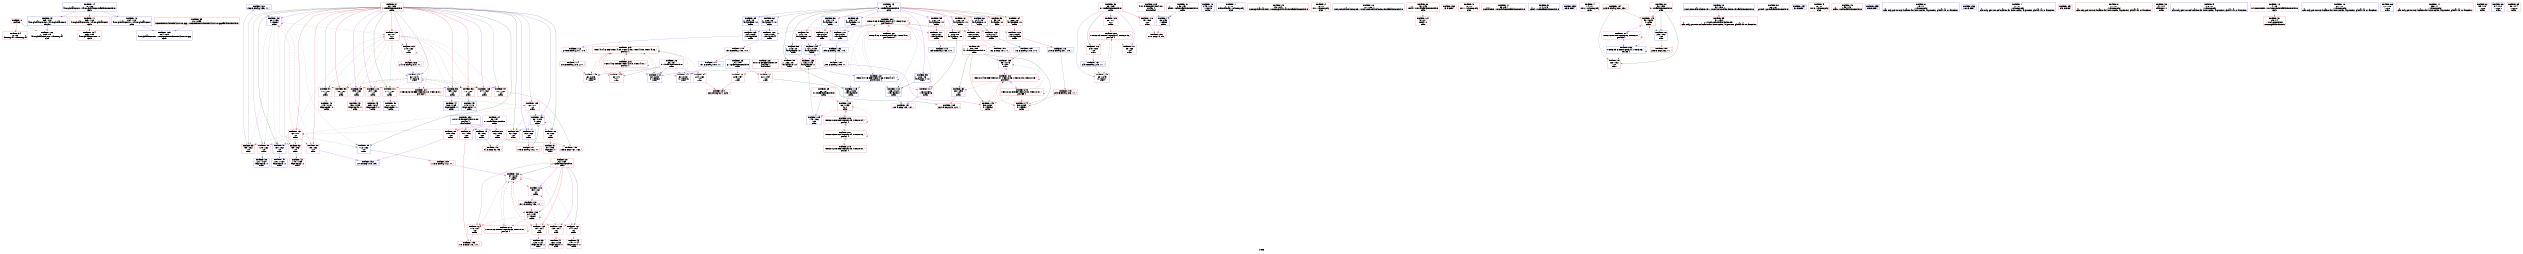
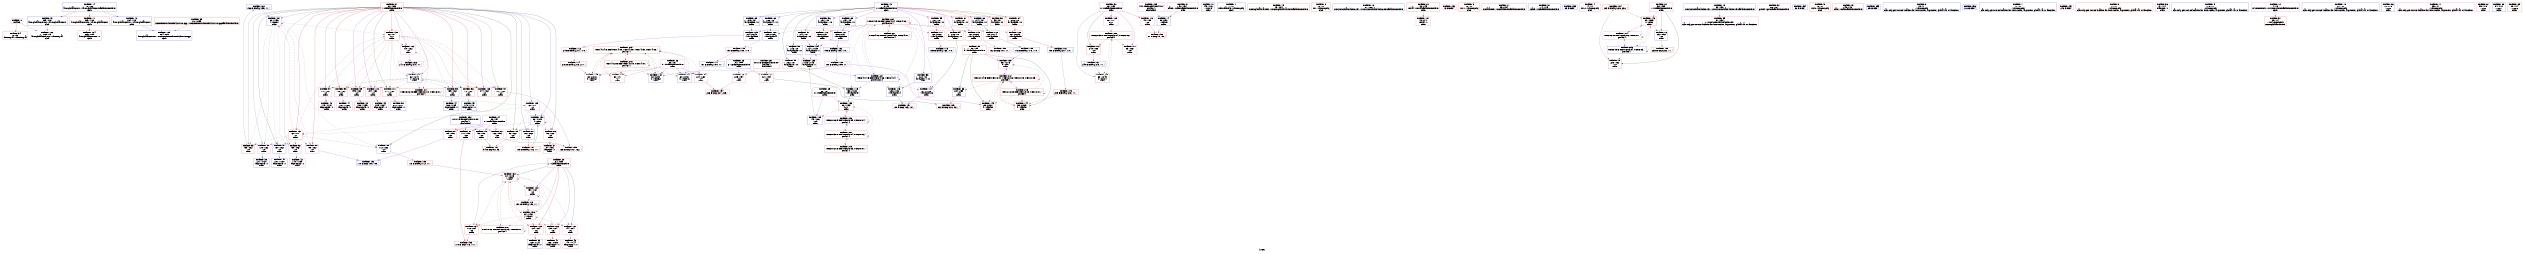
node "NodeID: 73": text "LinShu" -> "Glob"
node "NodeID: 47": added
